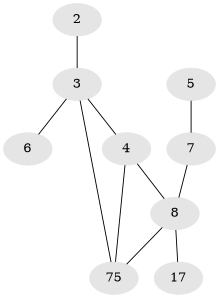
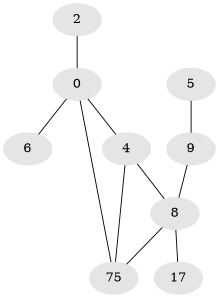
node "3": label "3" -> "0"
node "7": label "7" -> "9"
